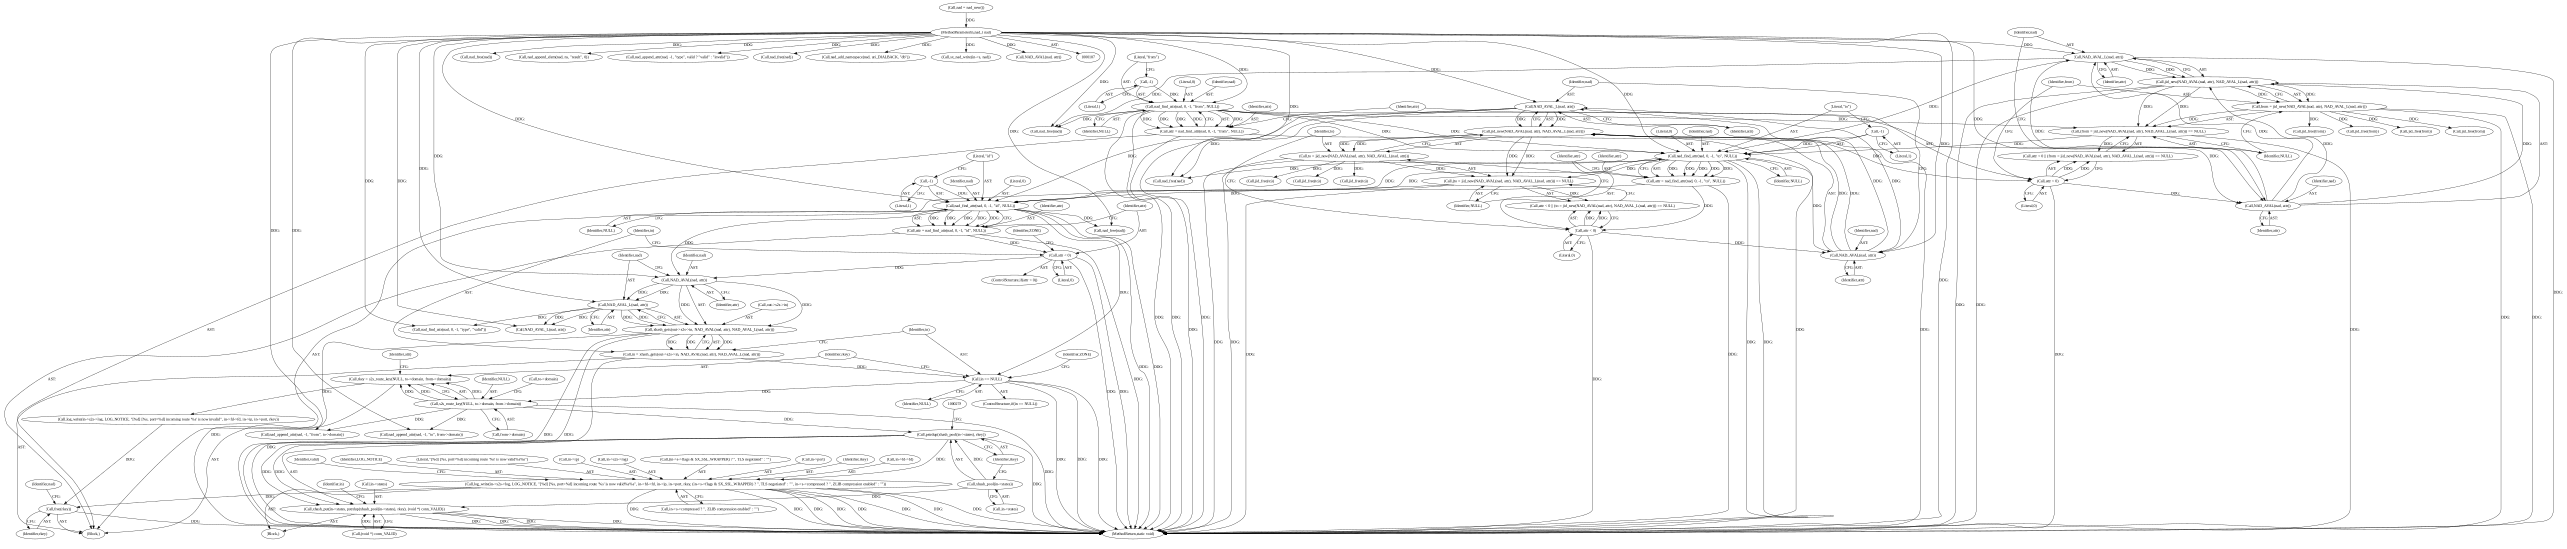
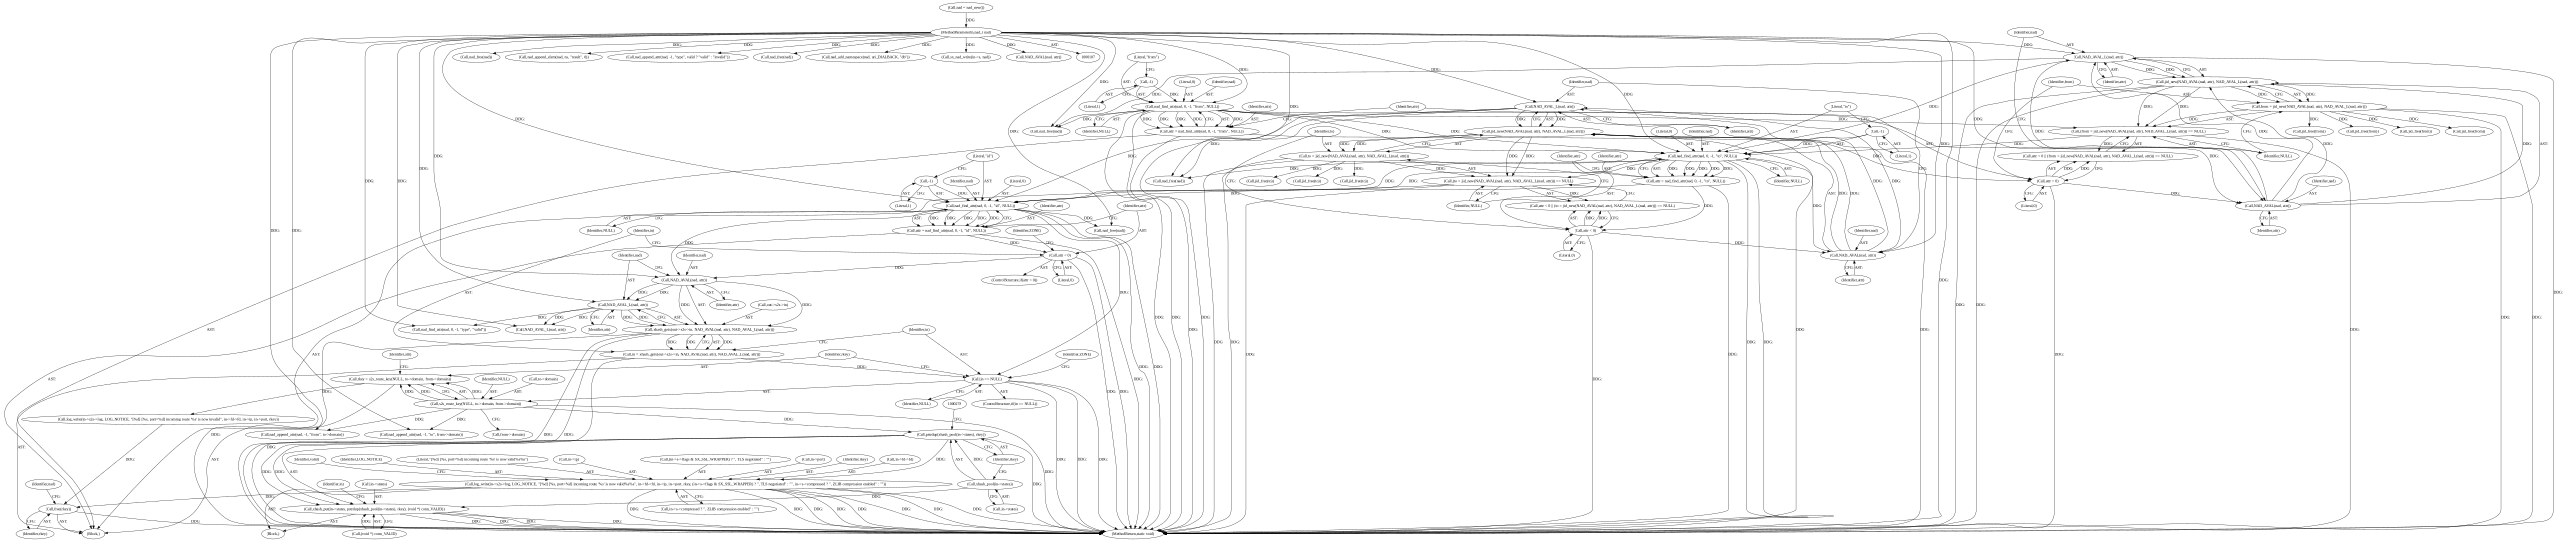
edge "(Call,to->domain)" -> "(Call,s2s_route_key(NULL, to->domain, from->domain))": label "CFG: " -> "AST: "
edge "(Call,in == NULL)" -> "(Call,s2s_route_key(NULL, to->domain, from->domain))": label "DDG: " -> "AST: "
edge "(Call,from->domain)" -> "(Call,s2s_route_key(NULL, to->domain, from->domain))": removed, label "AST:"
node "(Call,in->s2s->log)": removed
